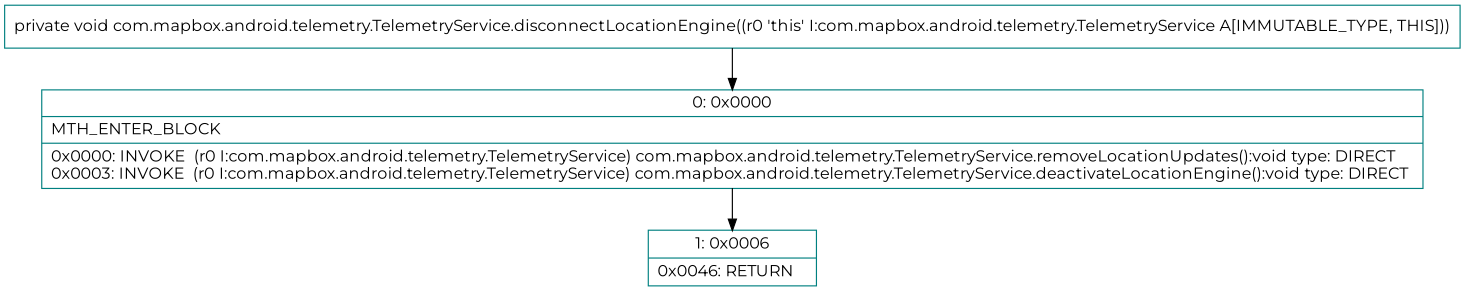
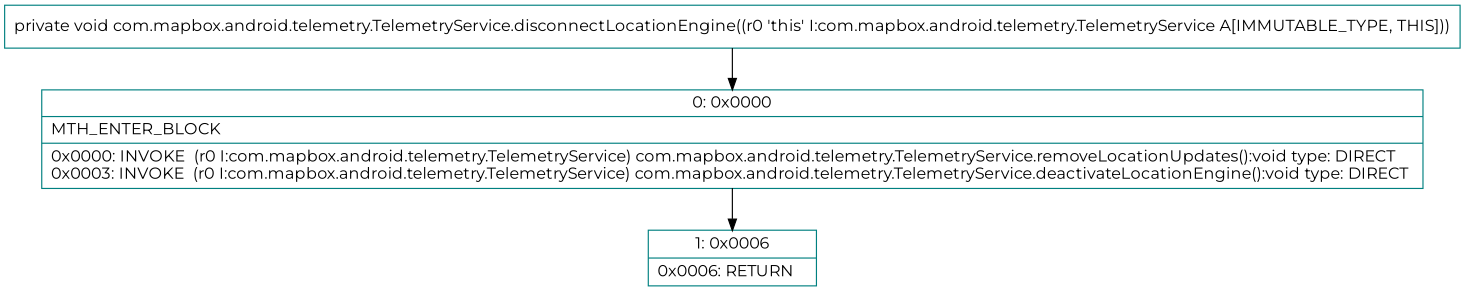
node "1: 0x0006": text "0x0046: RETURN" -> "0x0006: RETURN"
